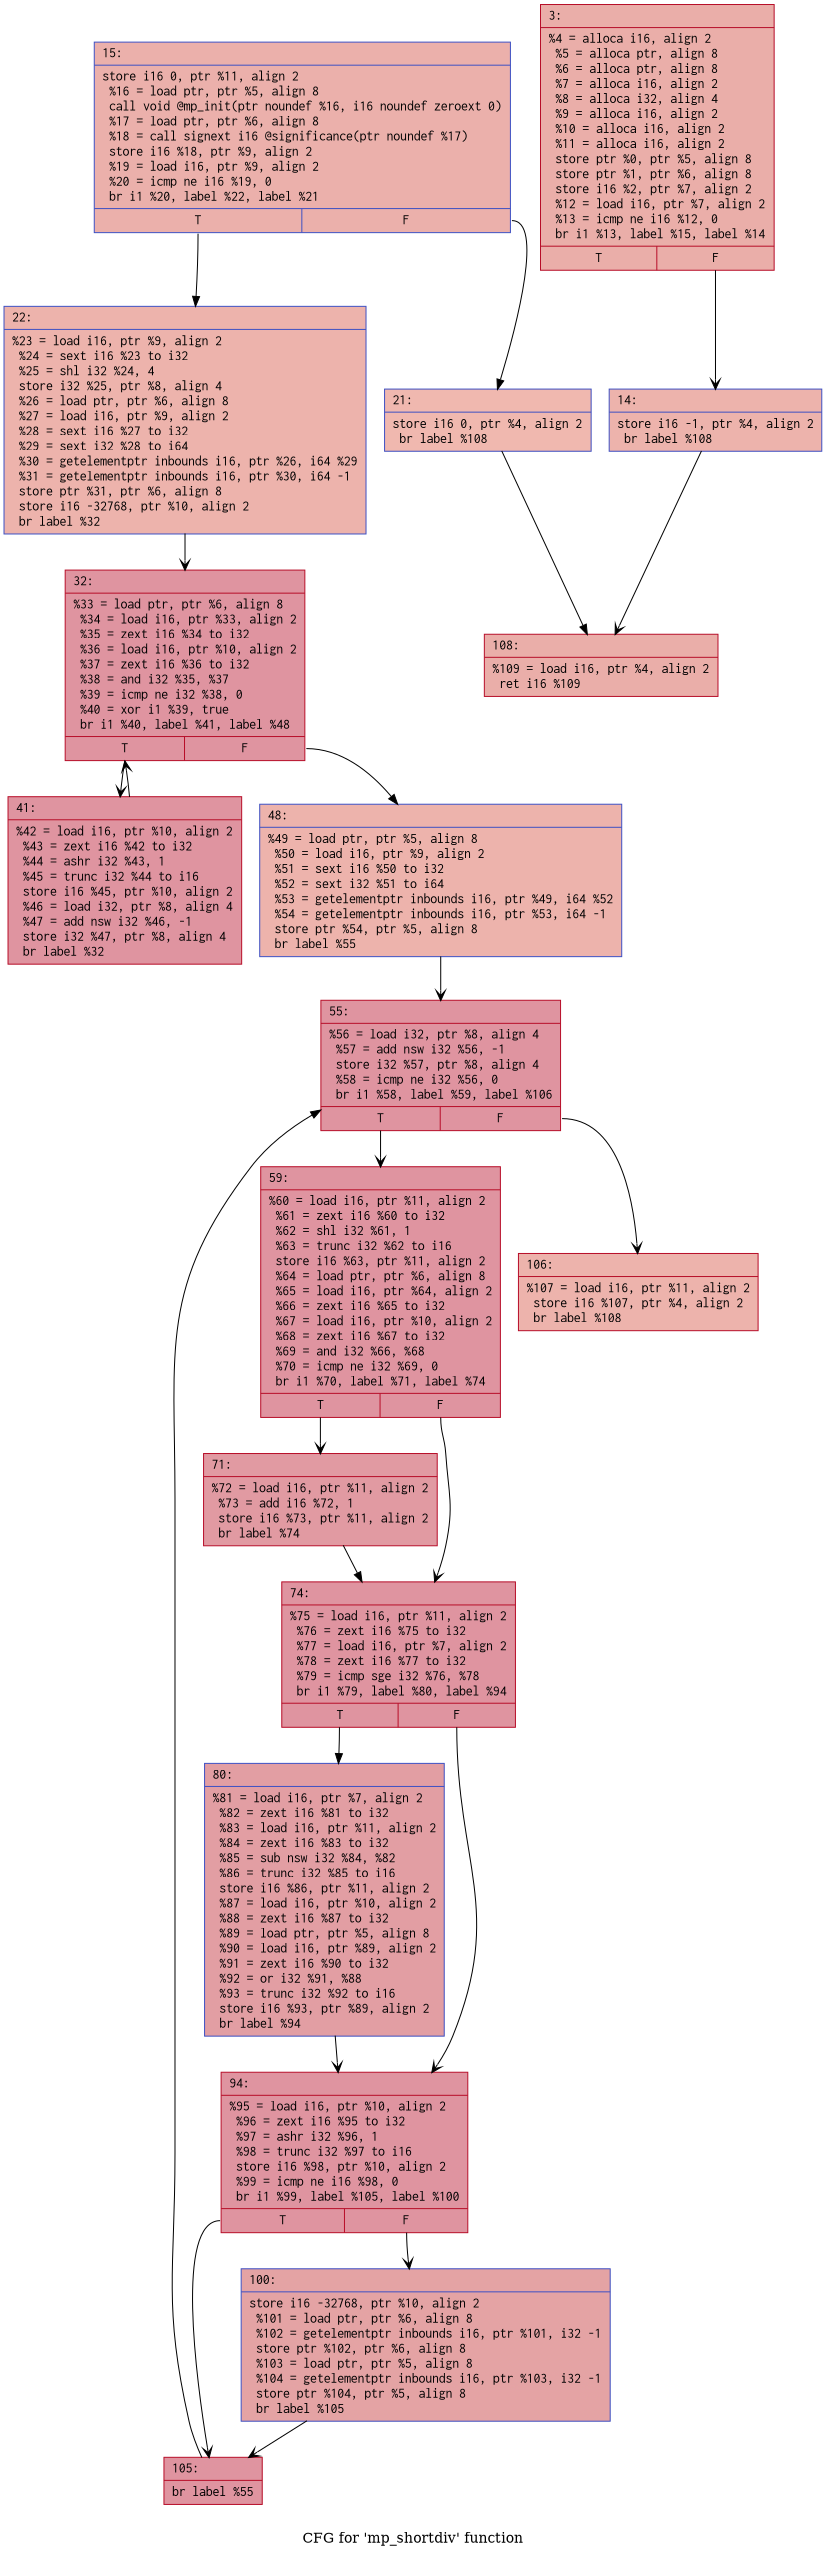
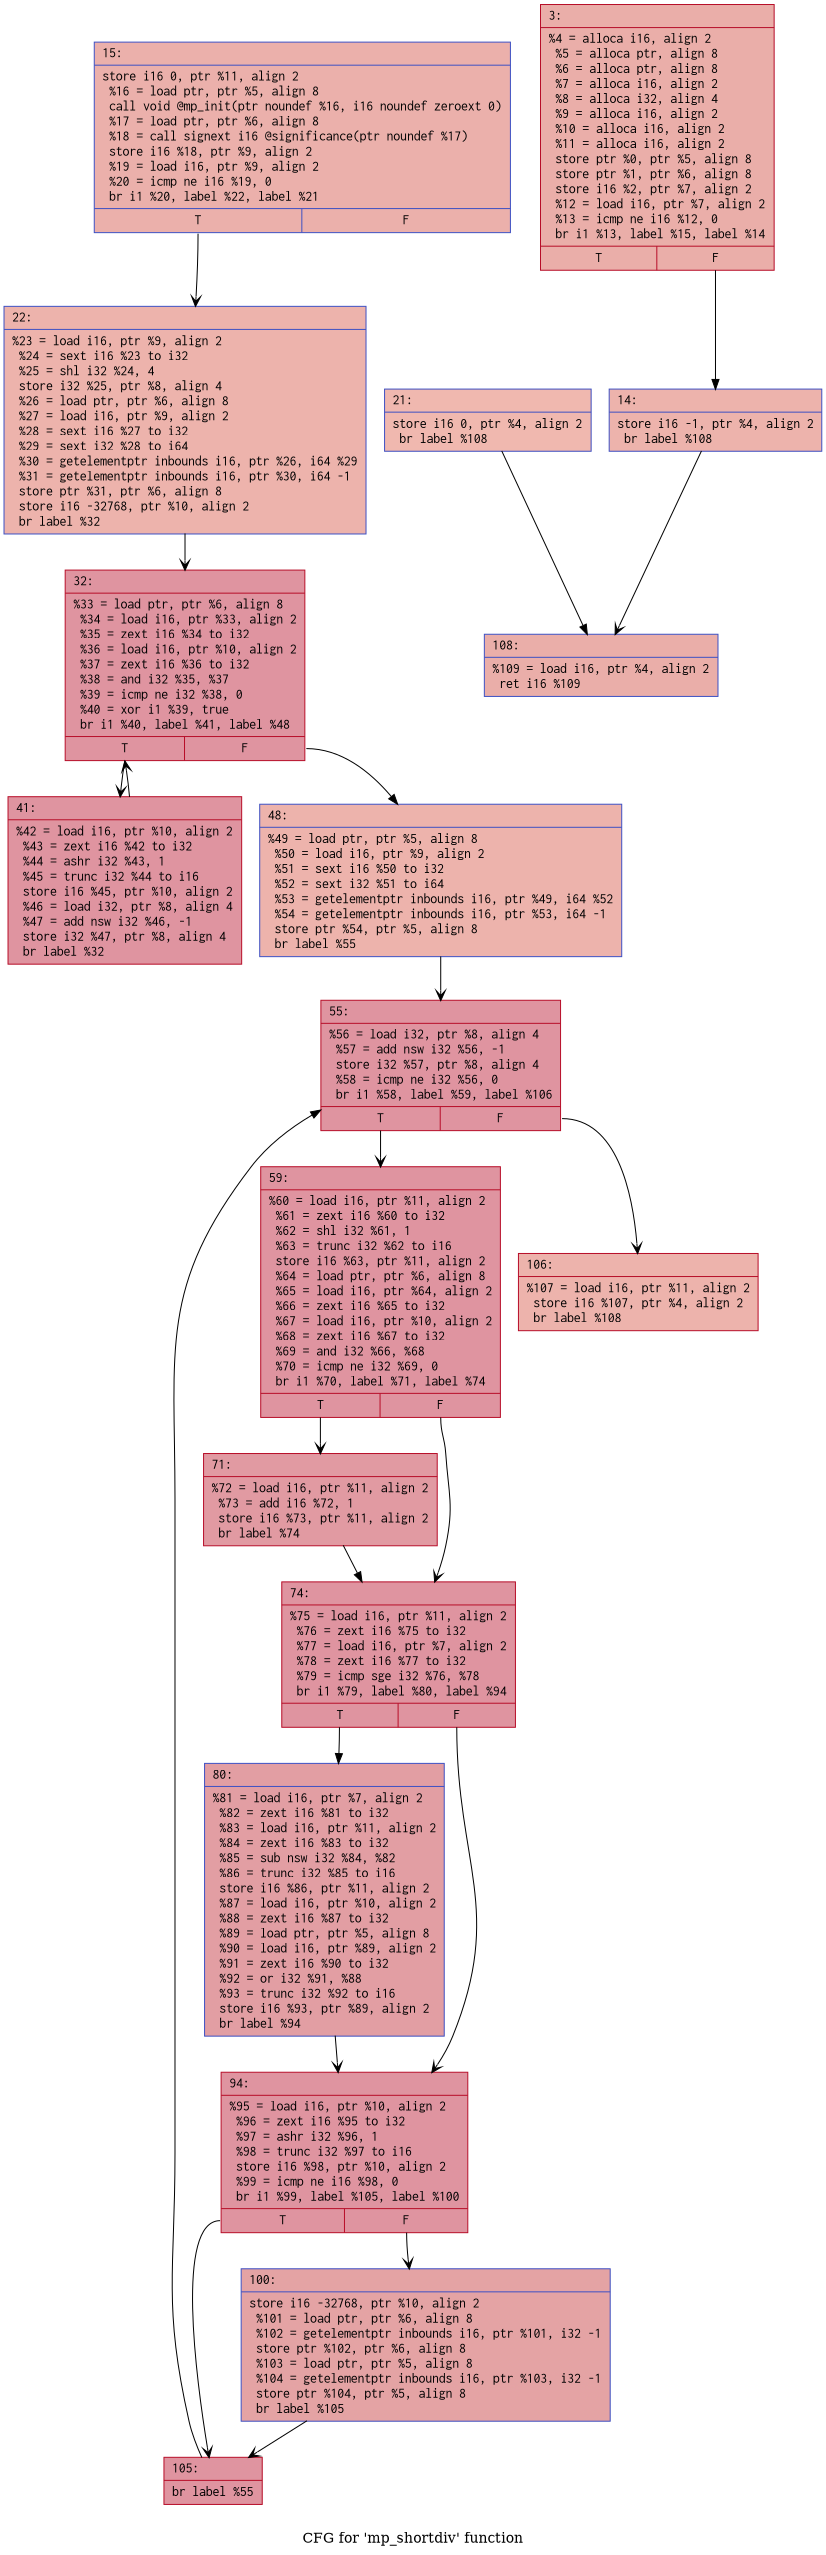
edge "15:" -> "22:": arrowhead normal -> vee
edge "15:" -> "21:": removed
edge "3:" -> "14:": arrowhead vee -> normal
node "108:": color #b70d28ff -> #3d50c3ff
